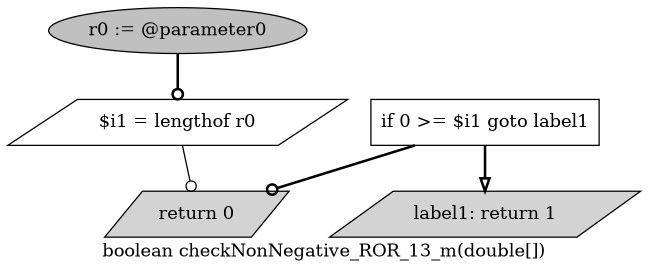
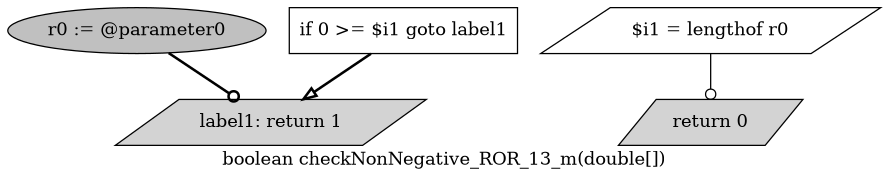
edge "r0 := @parameter0" -> "$i1 = lengthof r0": now "r0 := @parameter0" -> "label1: return 1"
edge "if 0 >= $i1 goto label1" -> "return 0": removed
